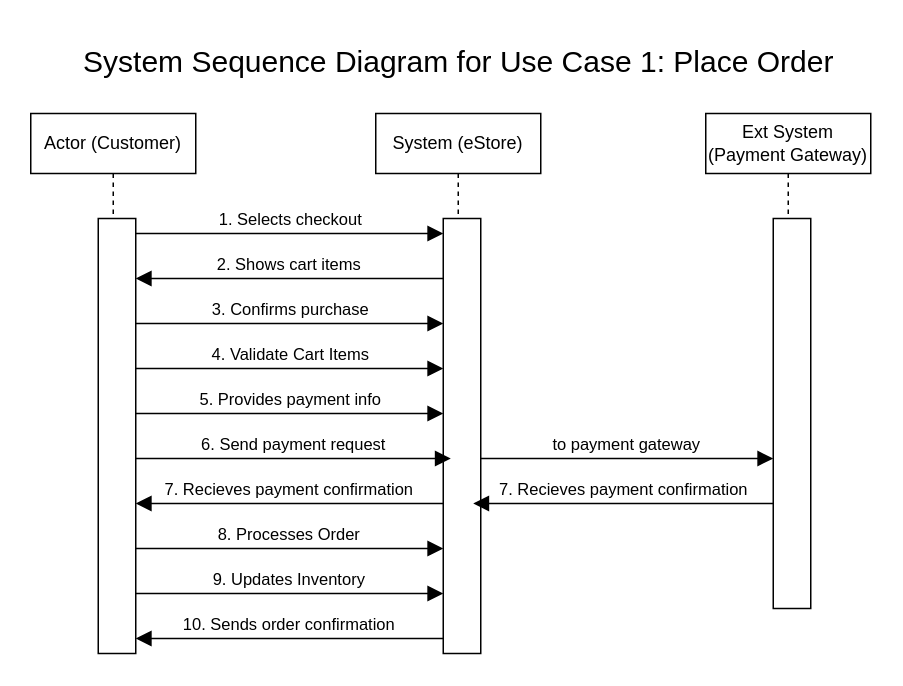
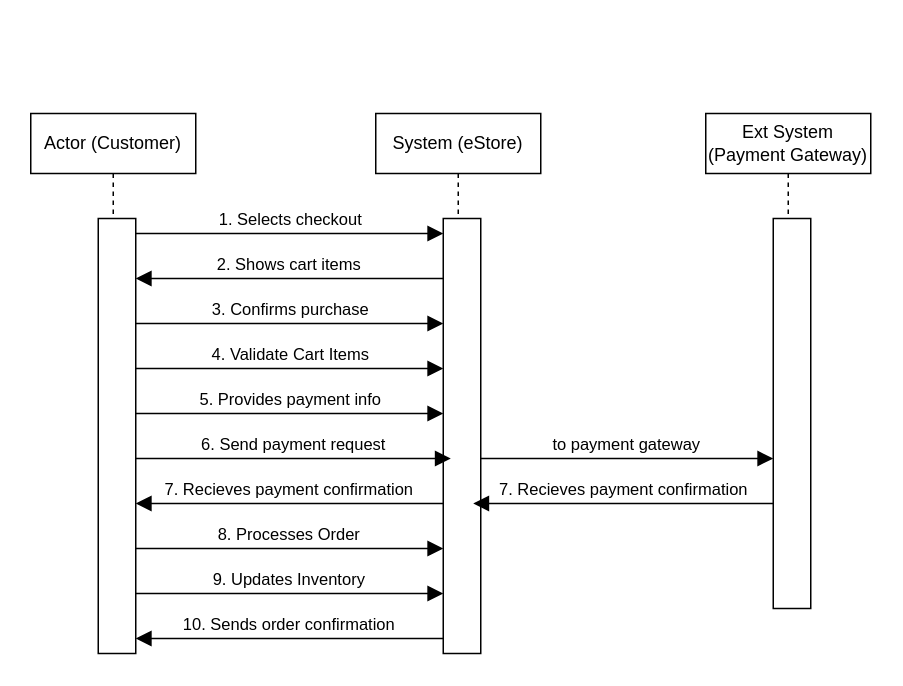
node "System Sequence Diagram for Use Case 1: Place Order": removed
